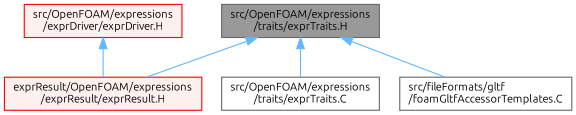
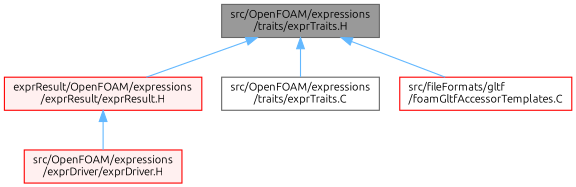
edge "exprResult/OpenFOAM/expressions /exprResult/exprResult.H" -> "src/OpenFOAM/expressions /exprDriver/exprDriver.H": reversed
node "src/fileFormats/gltf /foamGltfAccessorTemplates.C": color grey40 -> red
